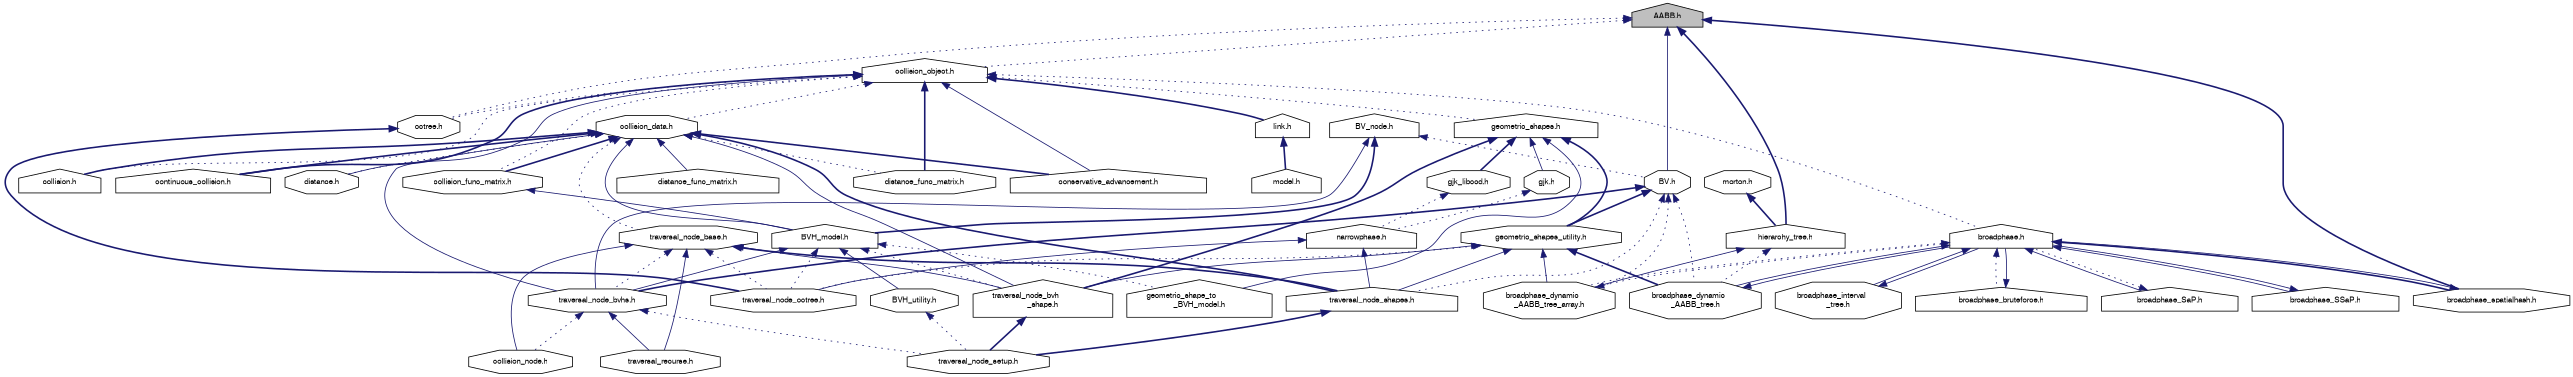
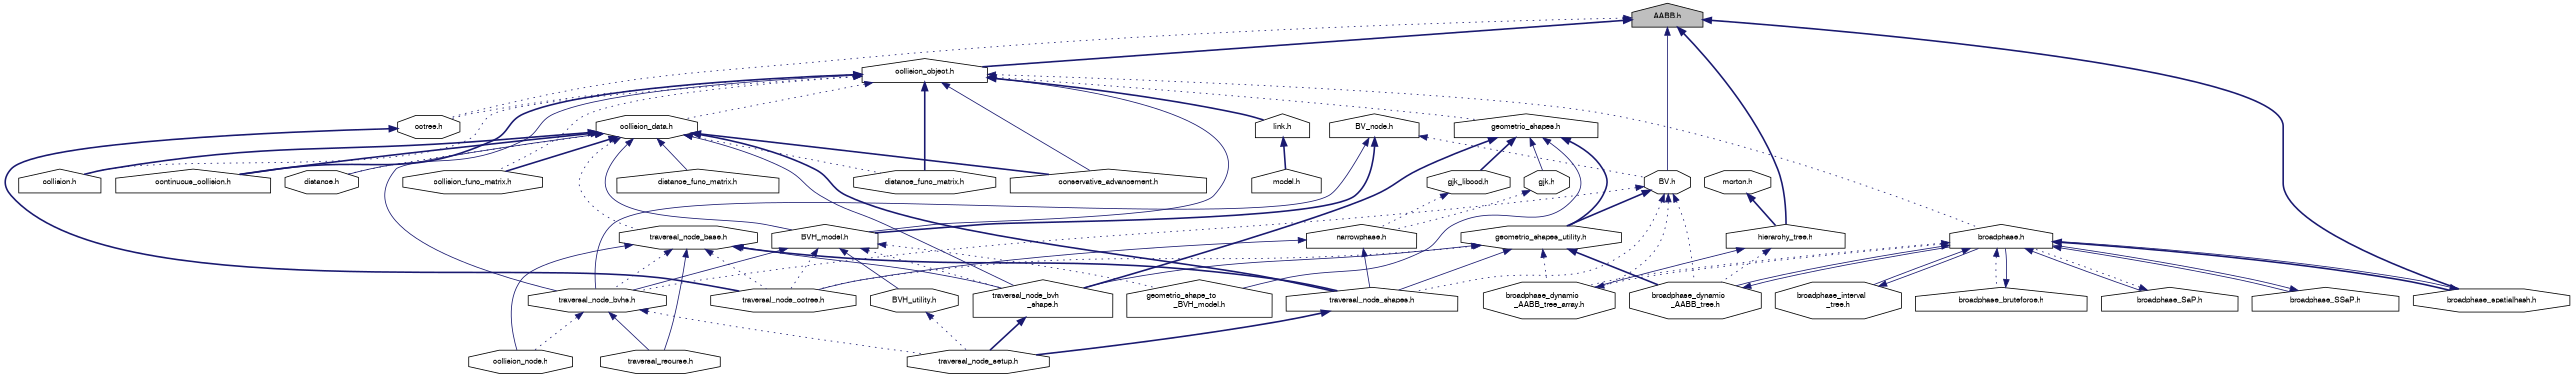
edge "collision_object.h" -> "AABB.h": style dotted -> bold
edge "BVH_model.h" -> "collision_func_matrix.h": now "BVH_model.h" -> "collision_object.h"
edge "traversal_node_bvhs.h" -> "BV.h": style bold -> dotted
edge "broadphase_dynamic _AABB_tree_array.h" -> "geometric_shapes_utility.h": style solid -> dotted
